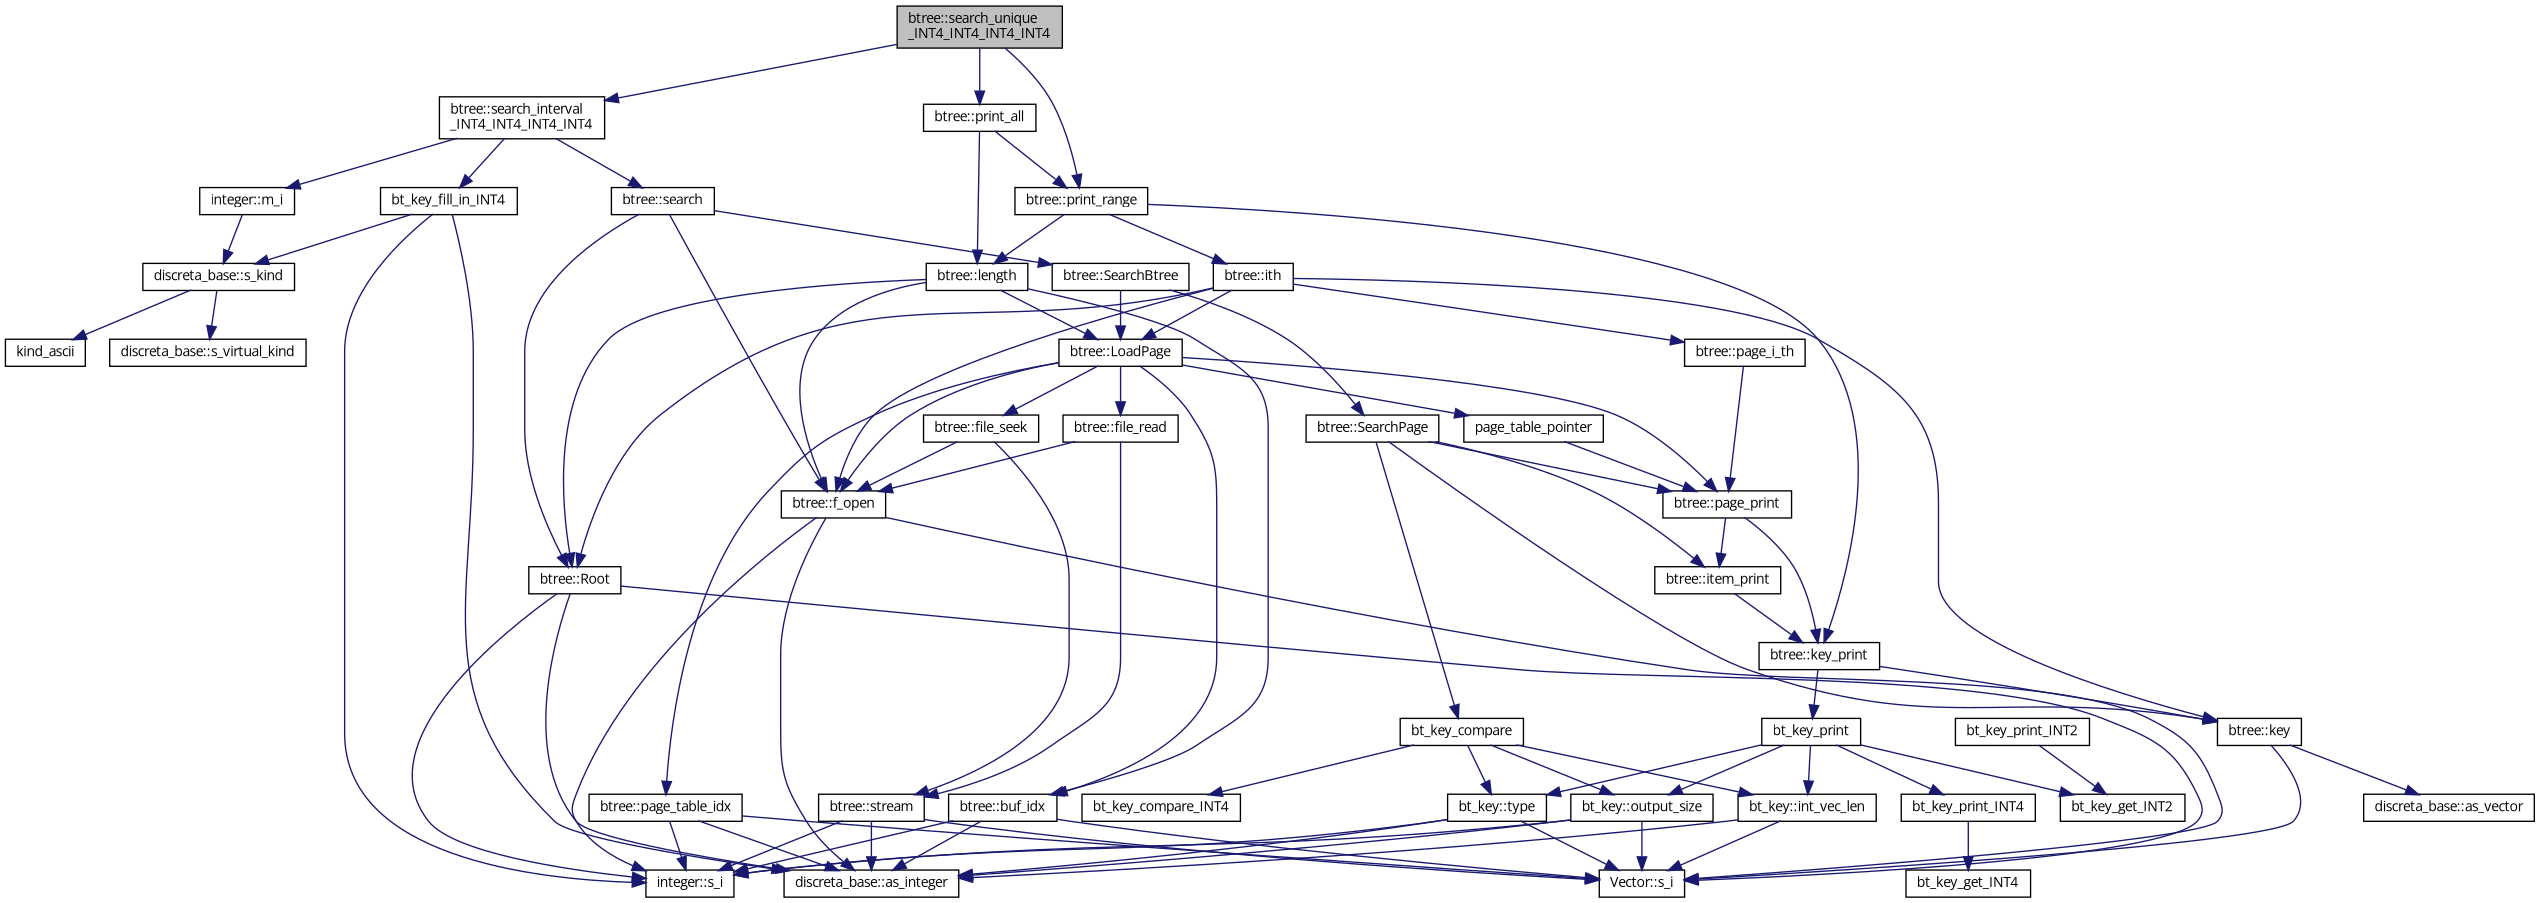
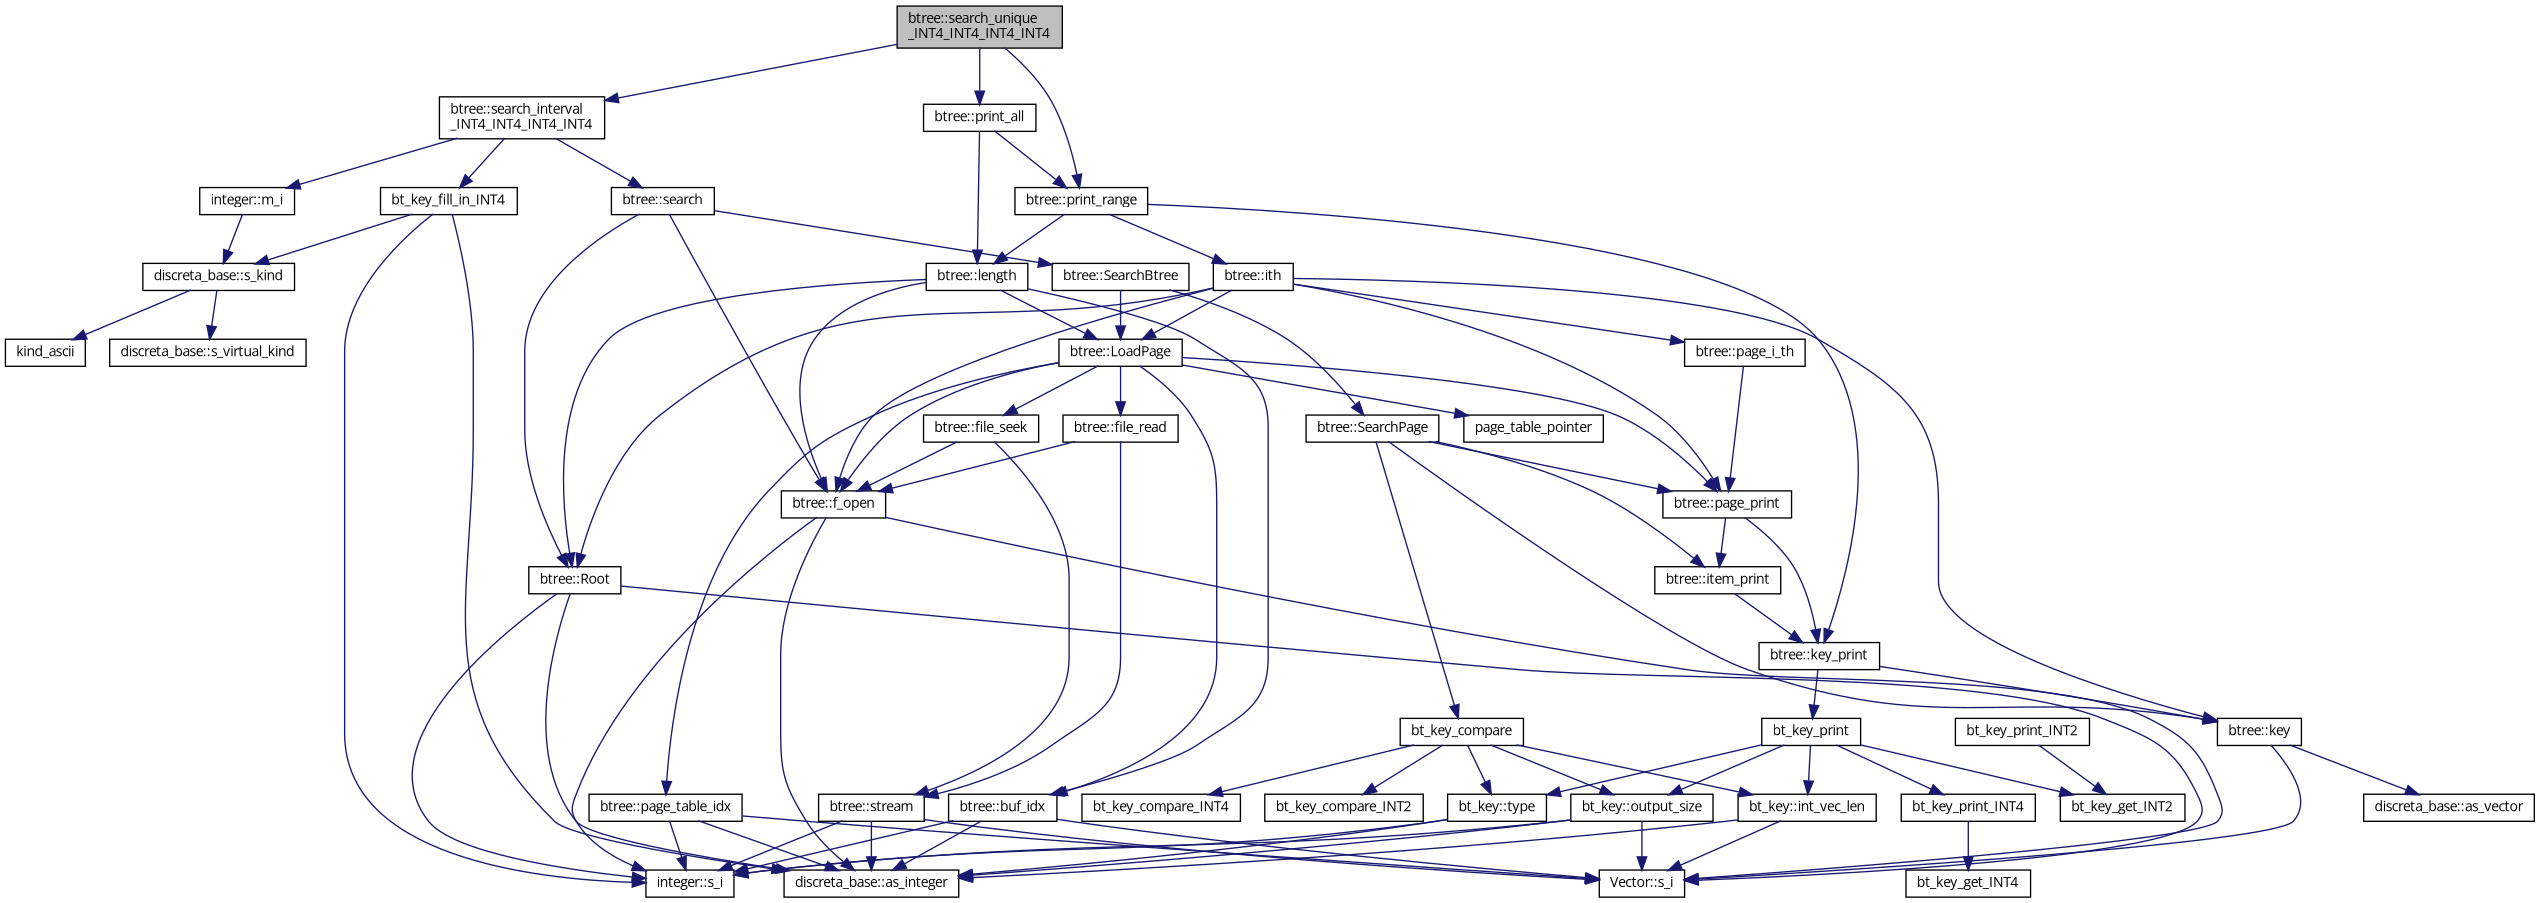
edge "page_table_pointer" -> "btree::page_print": now "btree::ith" -> "btree::page_print"
node "bt_key_compare_INT2": added
edge "bt_key::type" -> "Vector::s_i": removed
